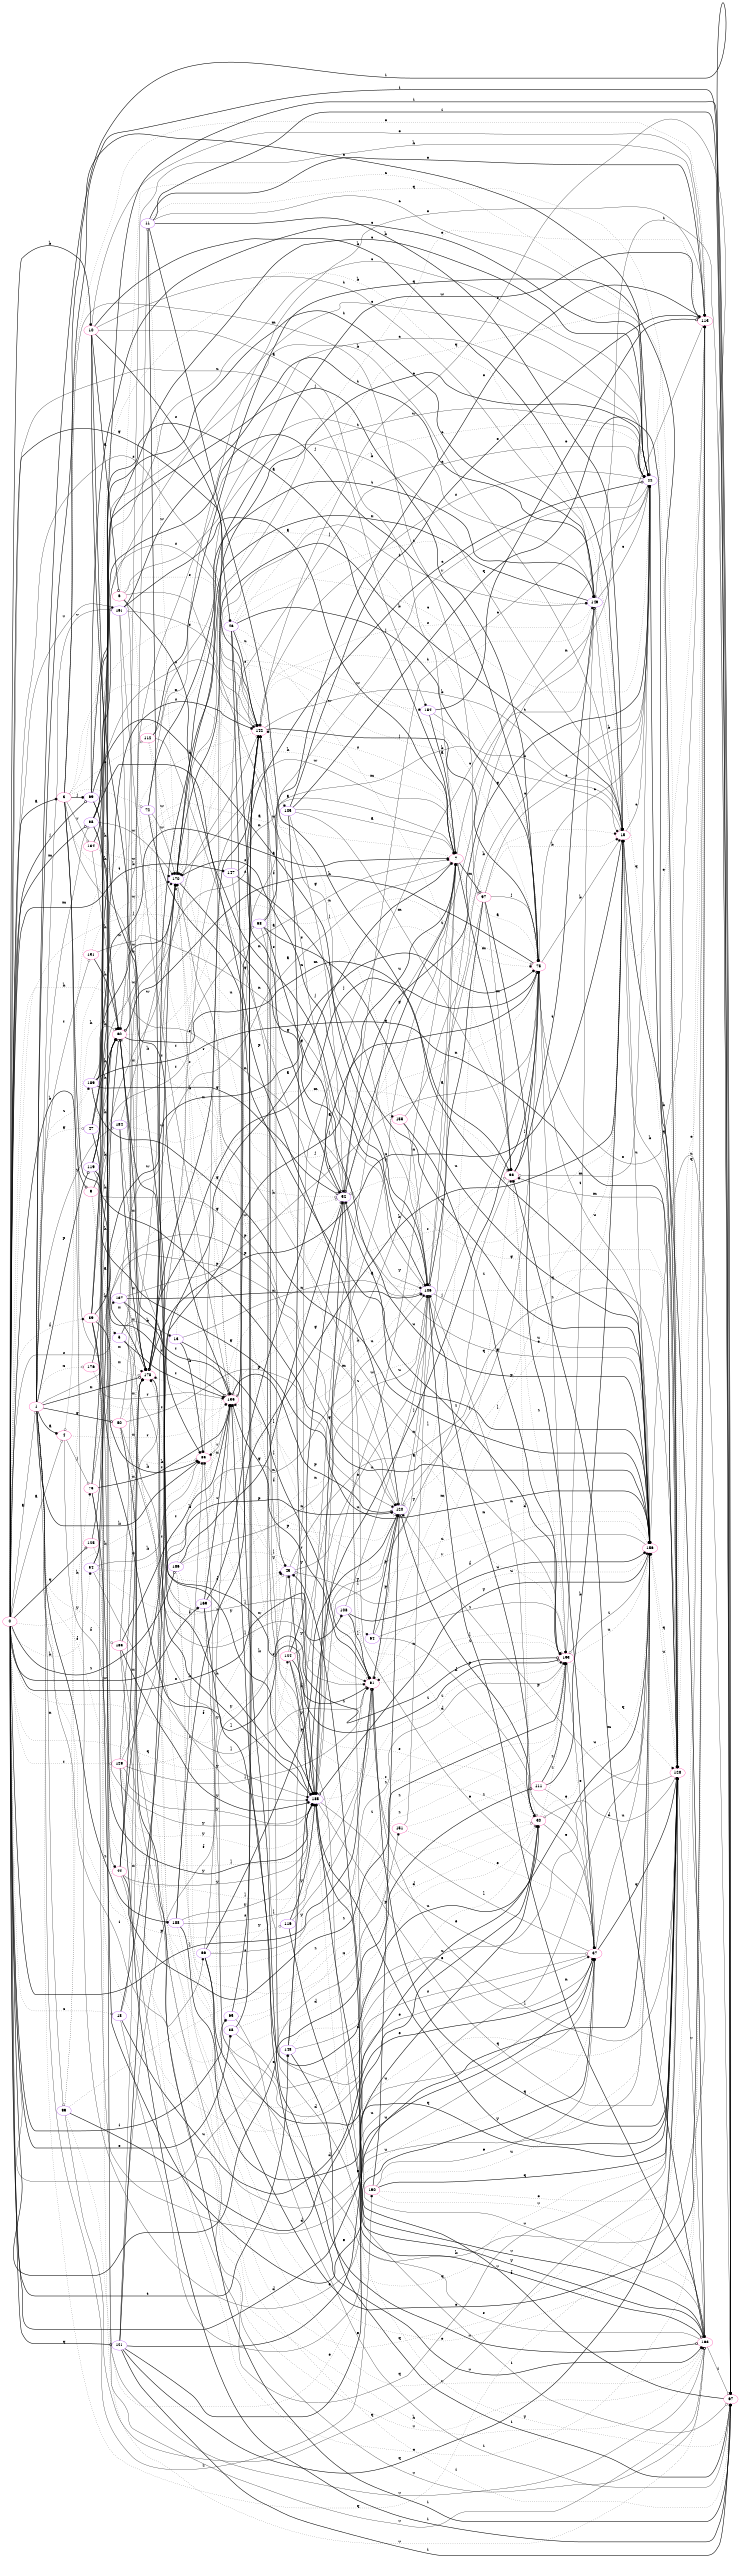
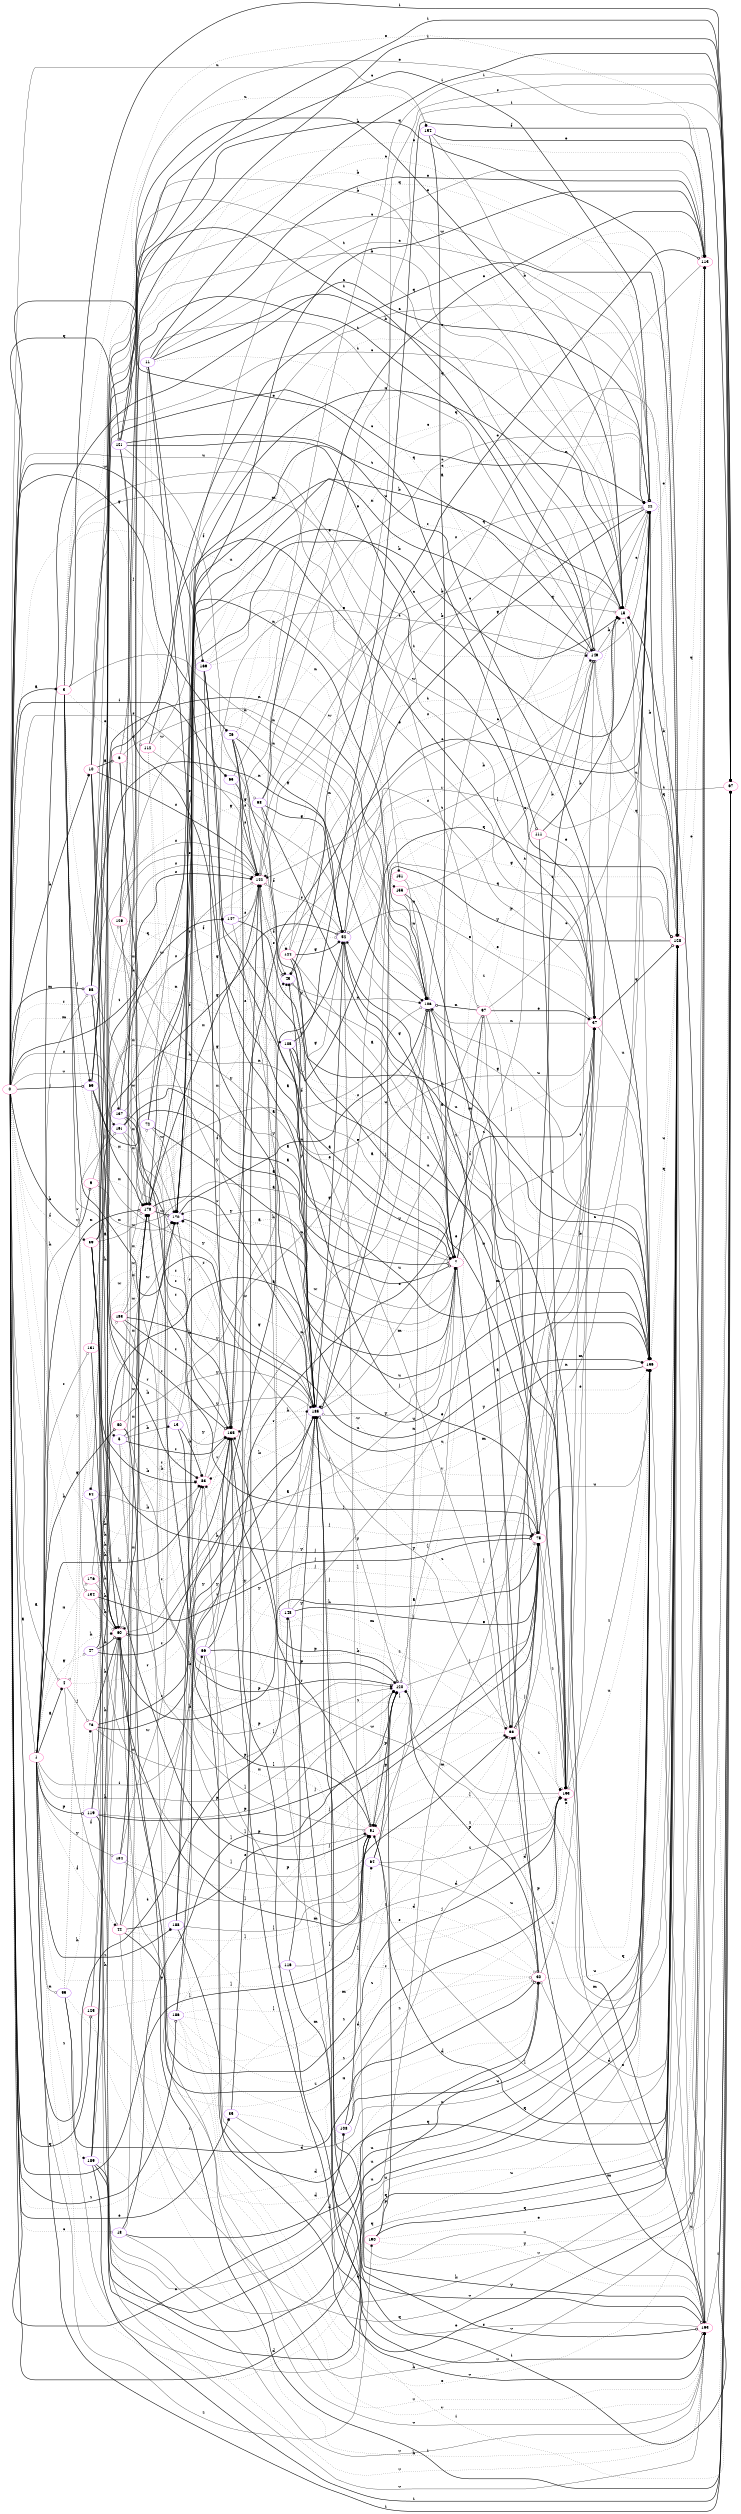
edge "106" -> "91": added, label "l"
